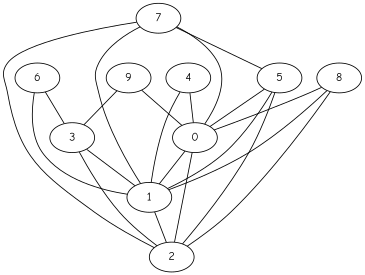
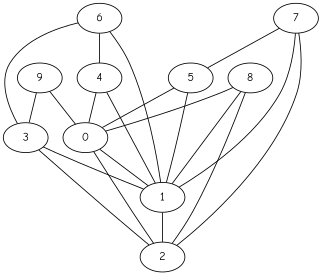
edge "6" -- "4": added
edge "7" -- "0": removed
edge "5" -- "2": removed
